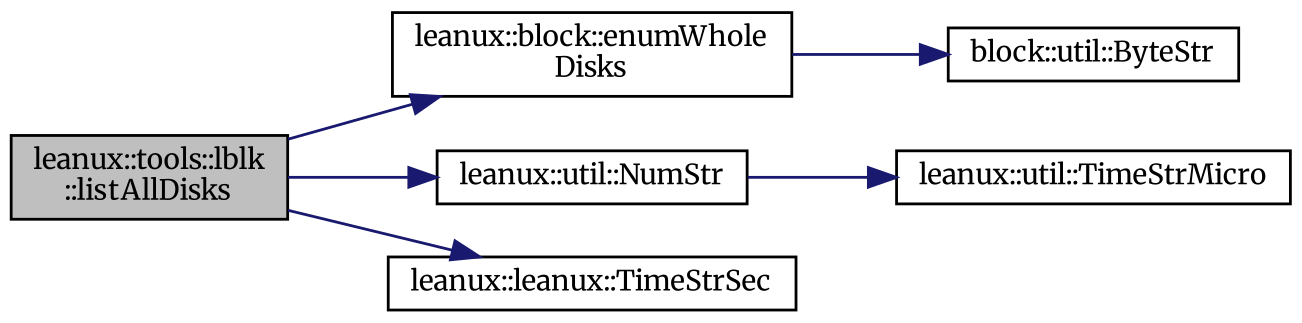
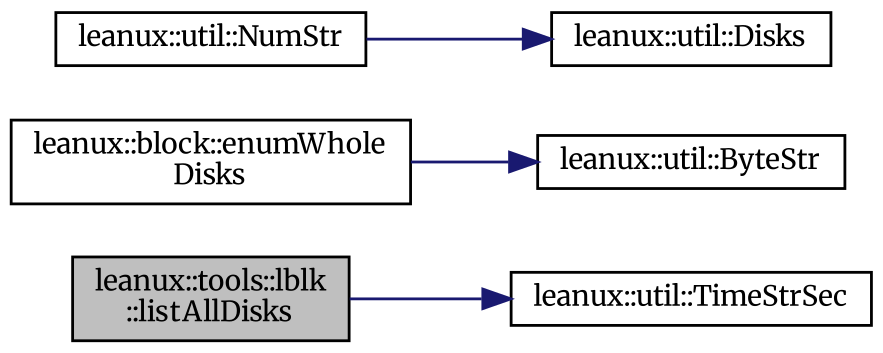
node "block::util::ByteStr": label "block::util::ByteStr" -> "leanux::util::ByteStr"
edge "leanux::tools::lblk ::listAllDisks" -> "leanux::block::enumWhole Disks": removed
edge "leanux::tools::lblk ::listAllDisks" -> "leanux::util::NumStr": removed
node "leanux::util::TimeStrMicro": label "leanux::util::TimeStrMicro" -> "leanux::util::Disks"
node "leanux::leanux::TimeStrSec": label "leanux::leanux::TimeStrSec" -> "leanux::util::TimeStrSec"
